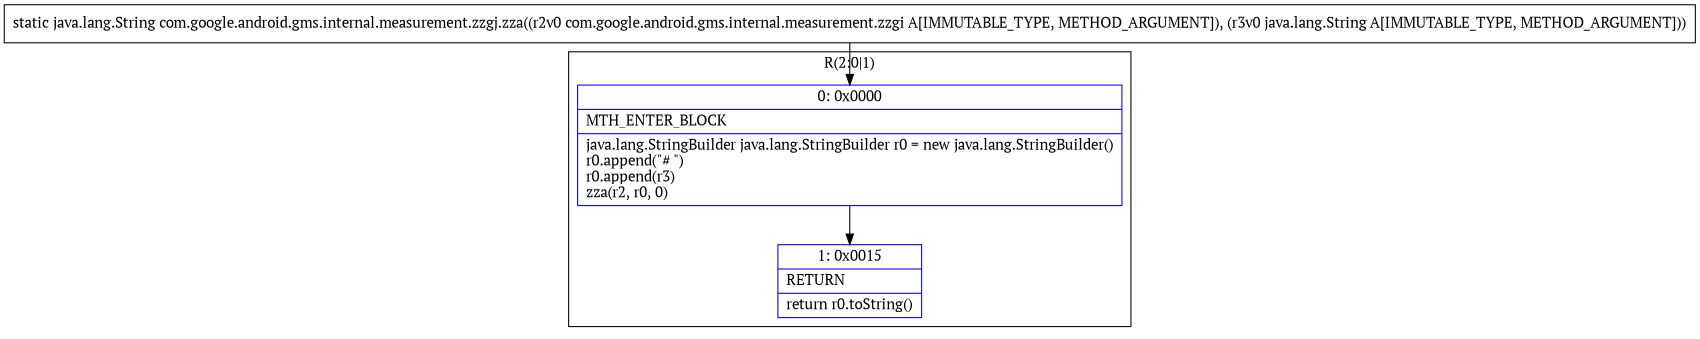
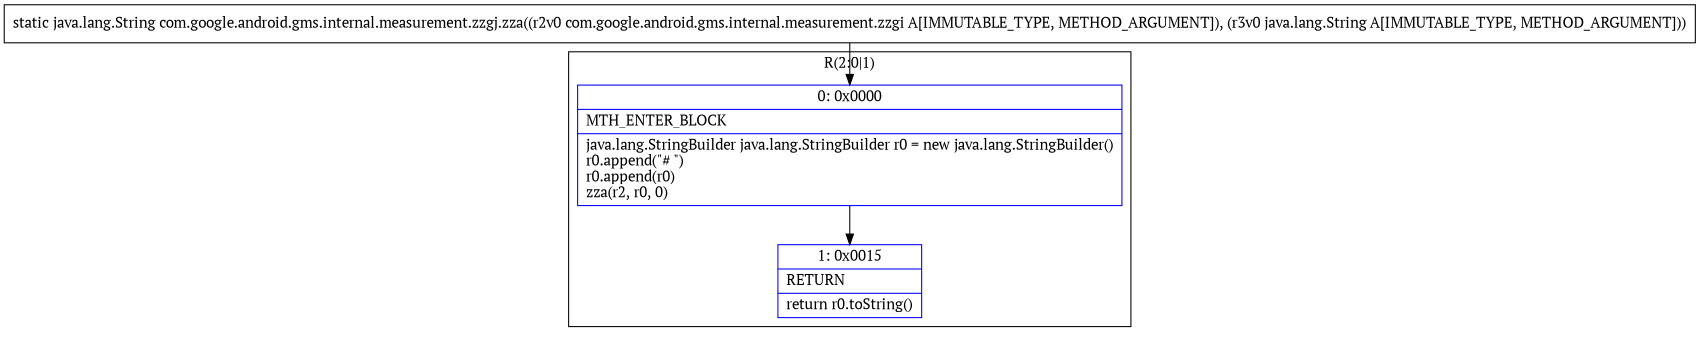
node "0: 0x0000": text "r0.append(r3)" -> "r0.append(r0)"
